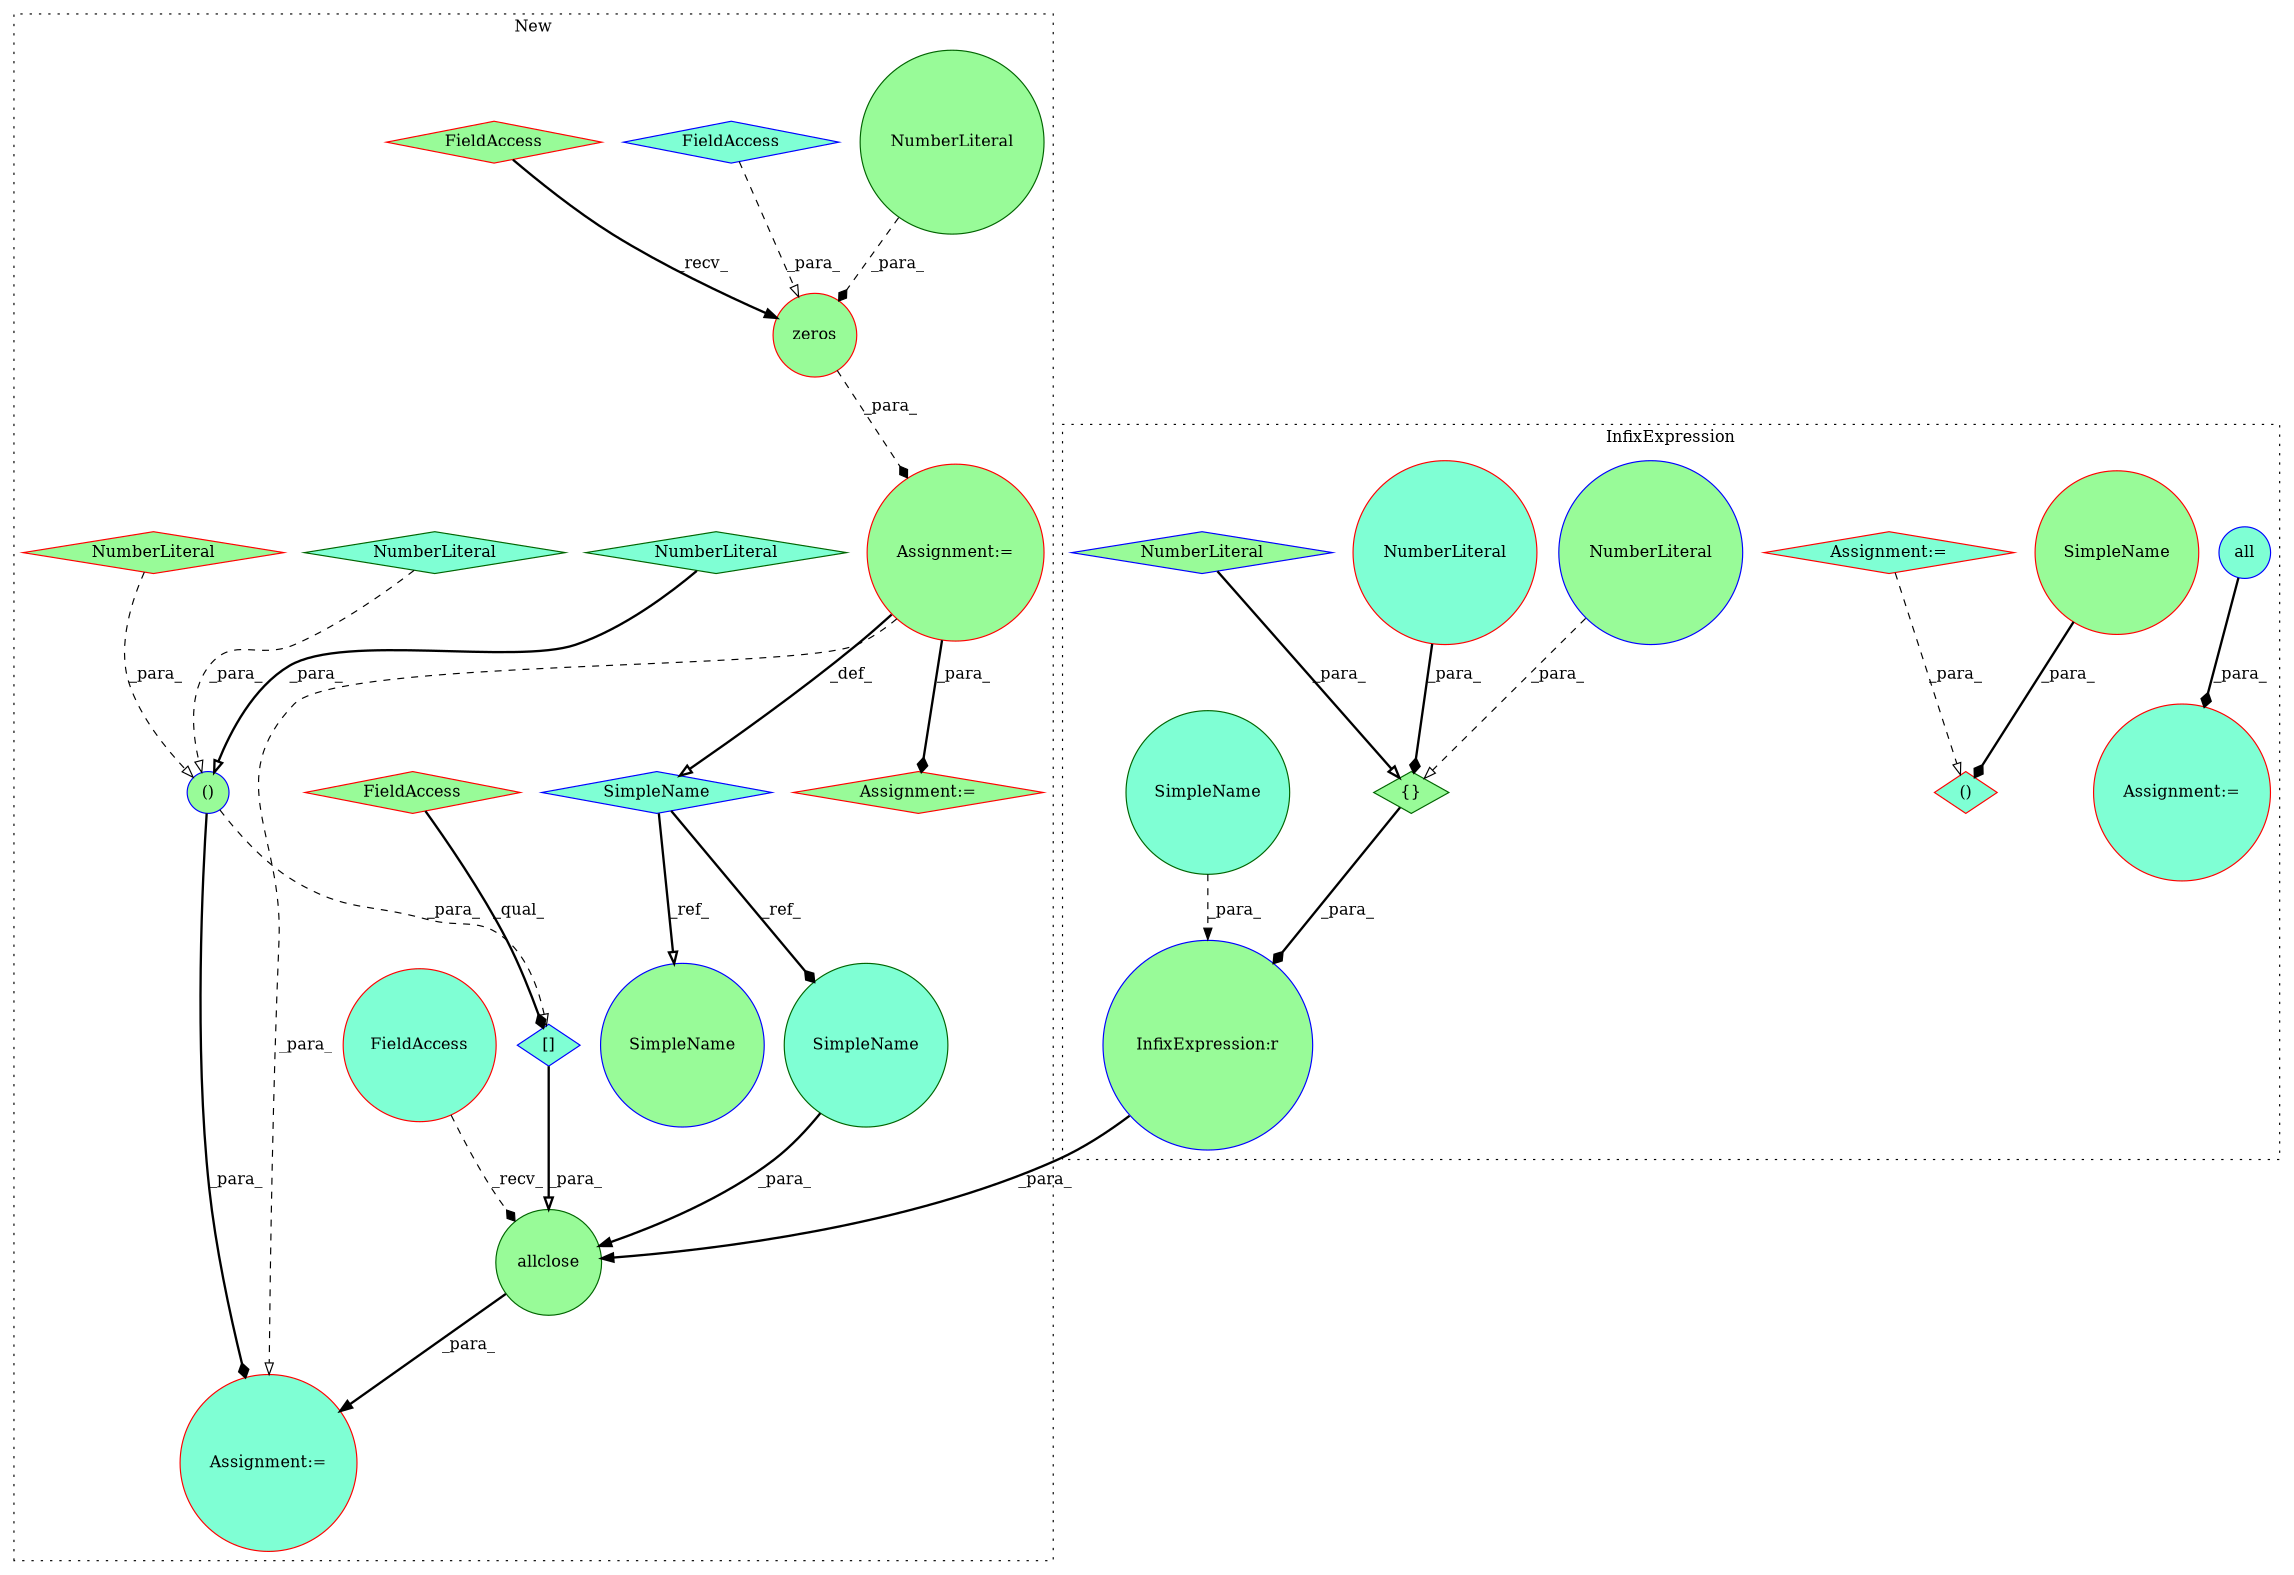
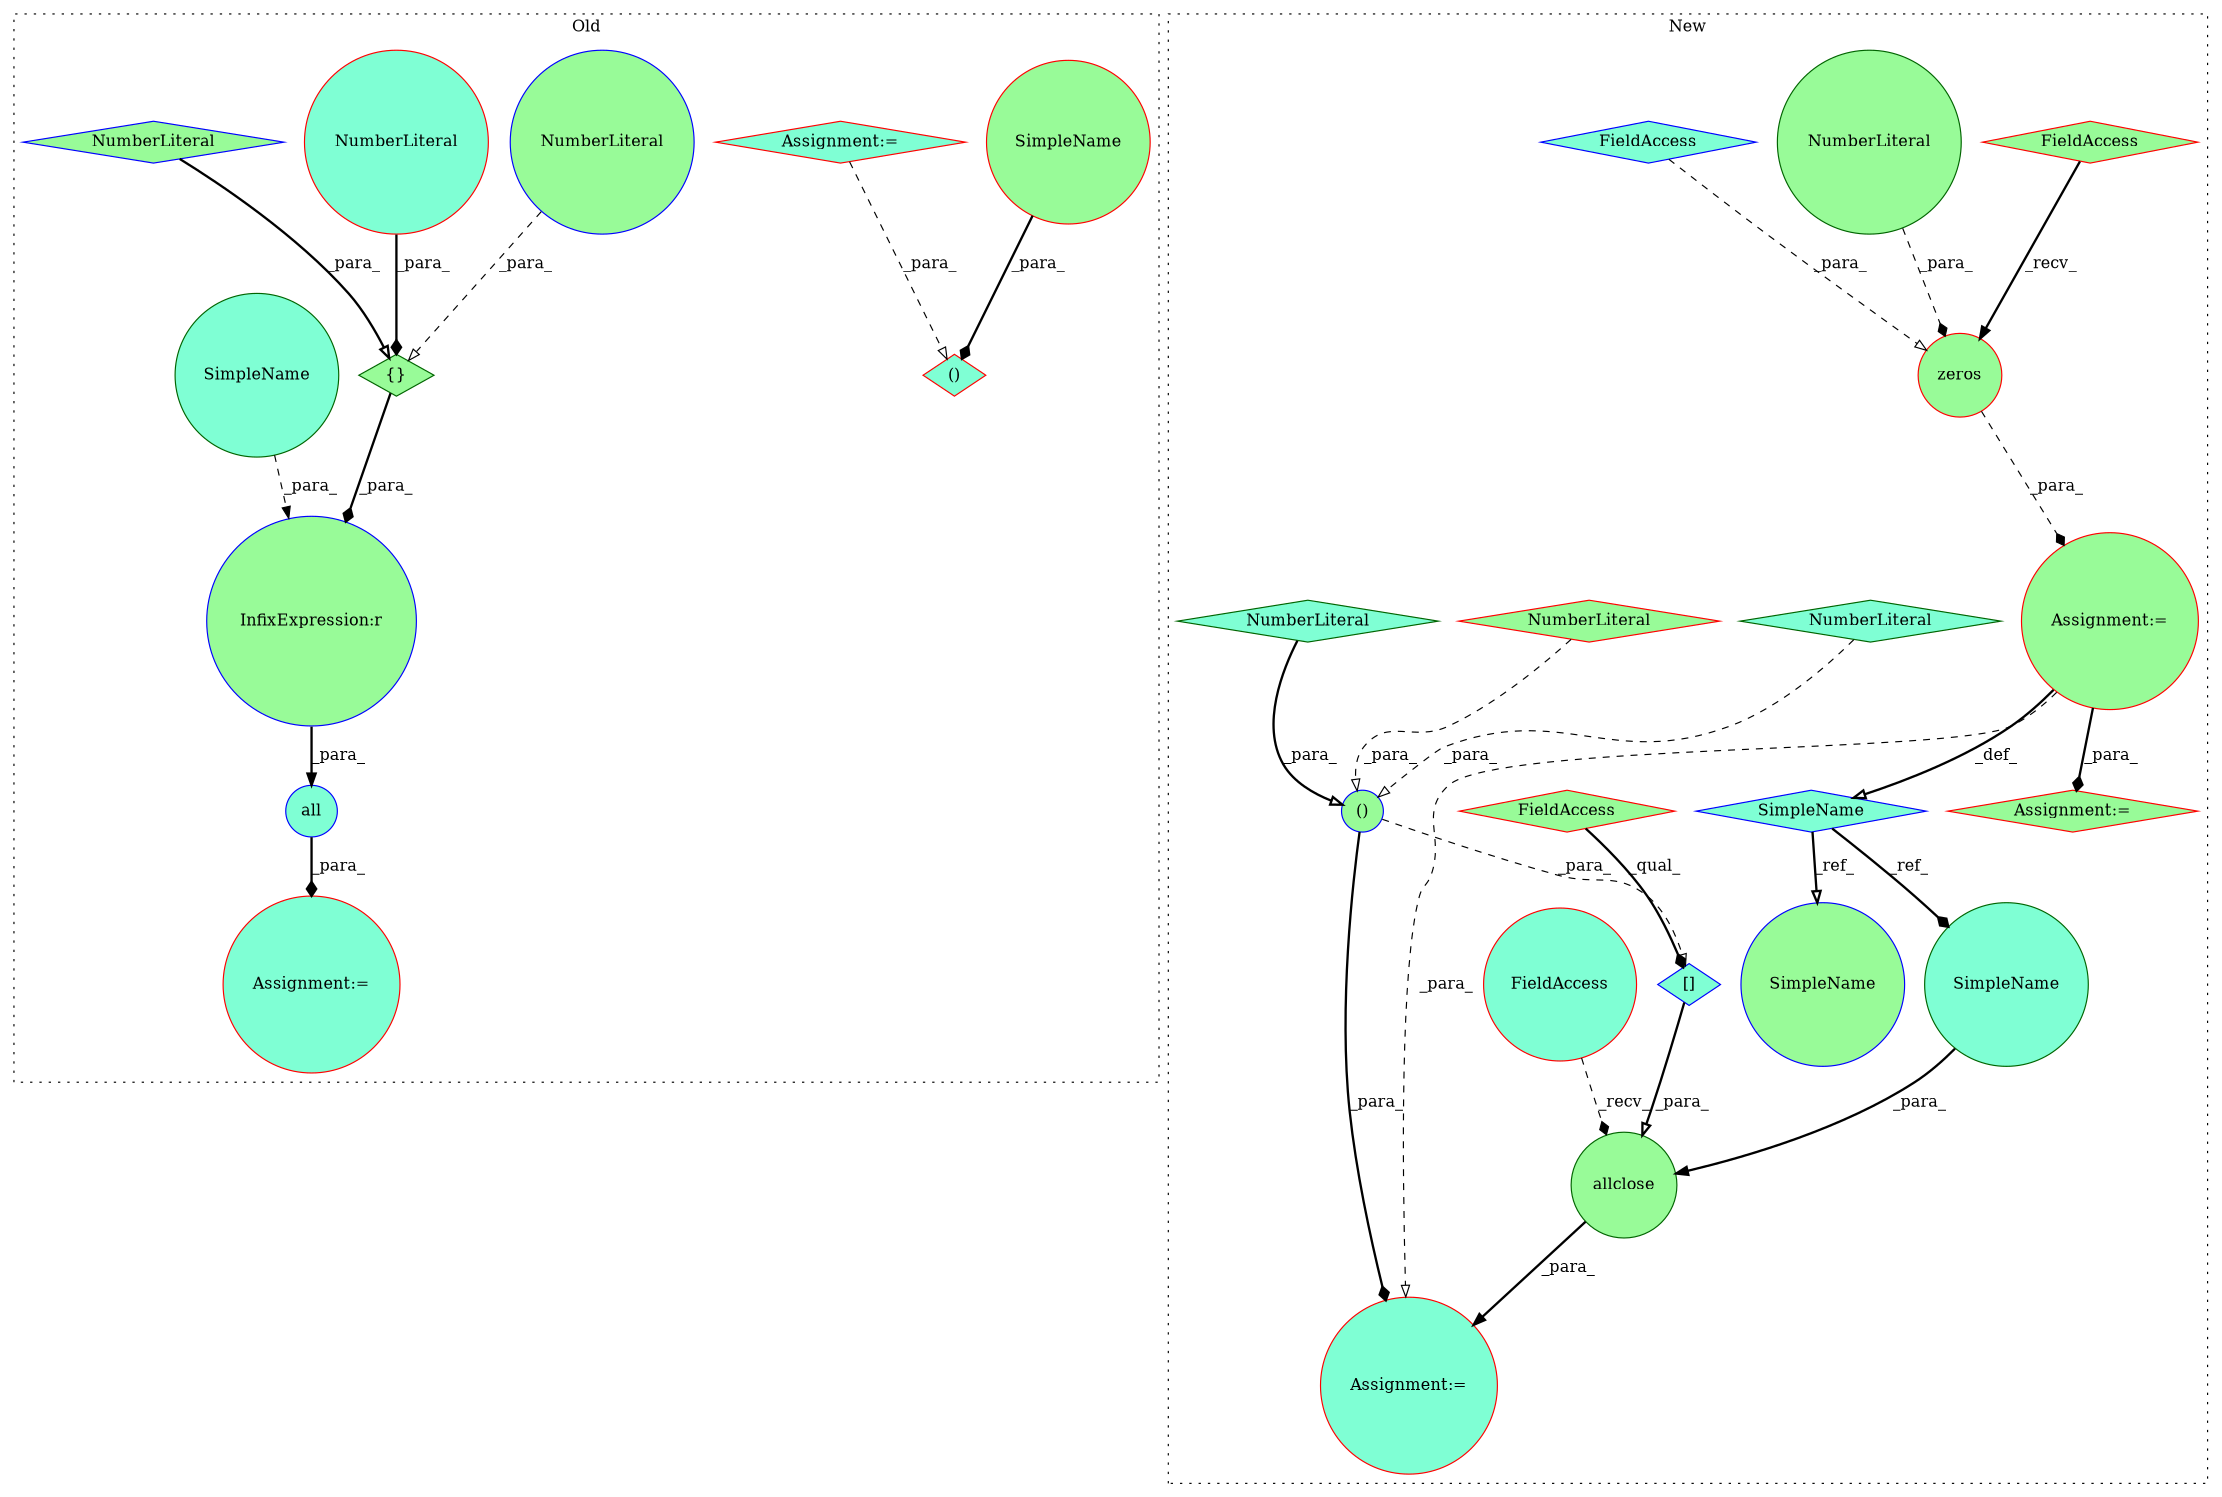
cluster "InfixExpression": label "InfixExpression" -> "Old"
edge "InfixExpression:r" -> "allclose": now "InfixExpression:r" -> "all"
